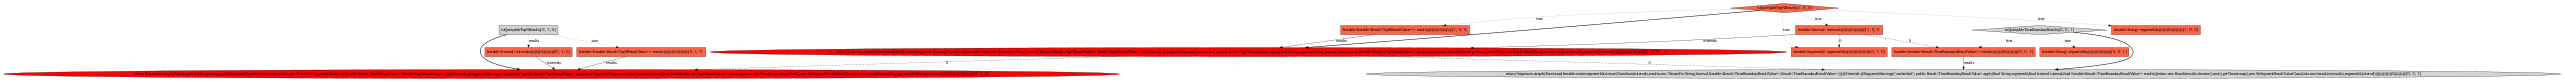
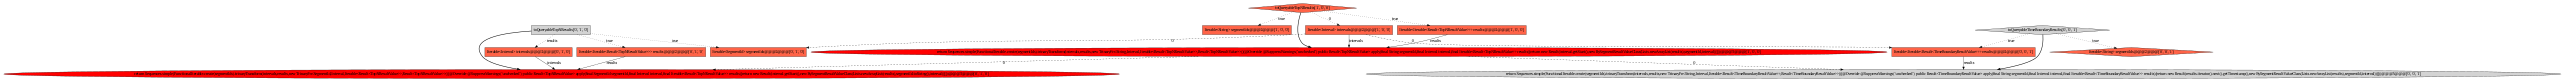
edge "toQueryableTopNResults['1', '0', '0']" -> "Iterable<Interval> intervals@@@2@@@['1', '0', '0']": label "true" -> "0"
edge "toQueryableTopNResults['1', '0', '0']" -> "Iterable<SegmentId> segmentIds@@@2@@@['0', '1', '0']": now "toQueryableTopNResults['0', '1', '0']" -> "Iterable<SegmentId> segmentIds@@@2@@@['0', '1', '0']"
node "Iterable<String> segmentIds@@@2@@@['0', '0', '1']": shape box -> diamond
